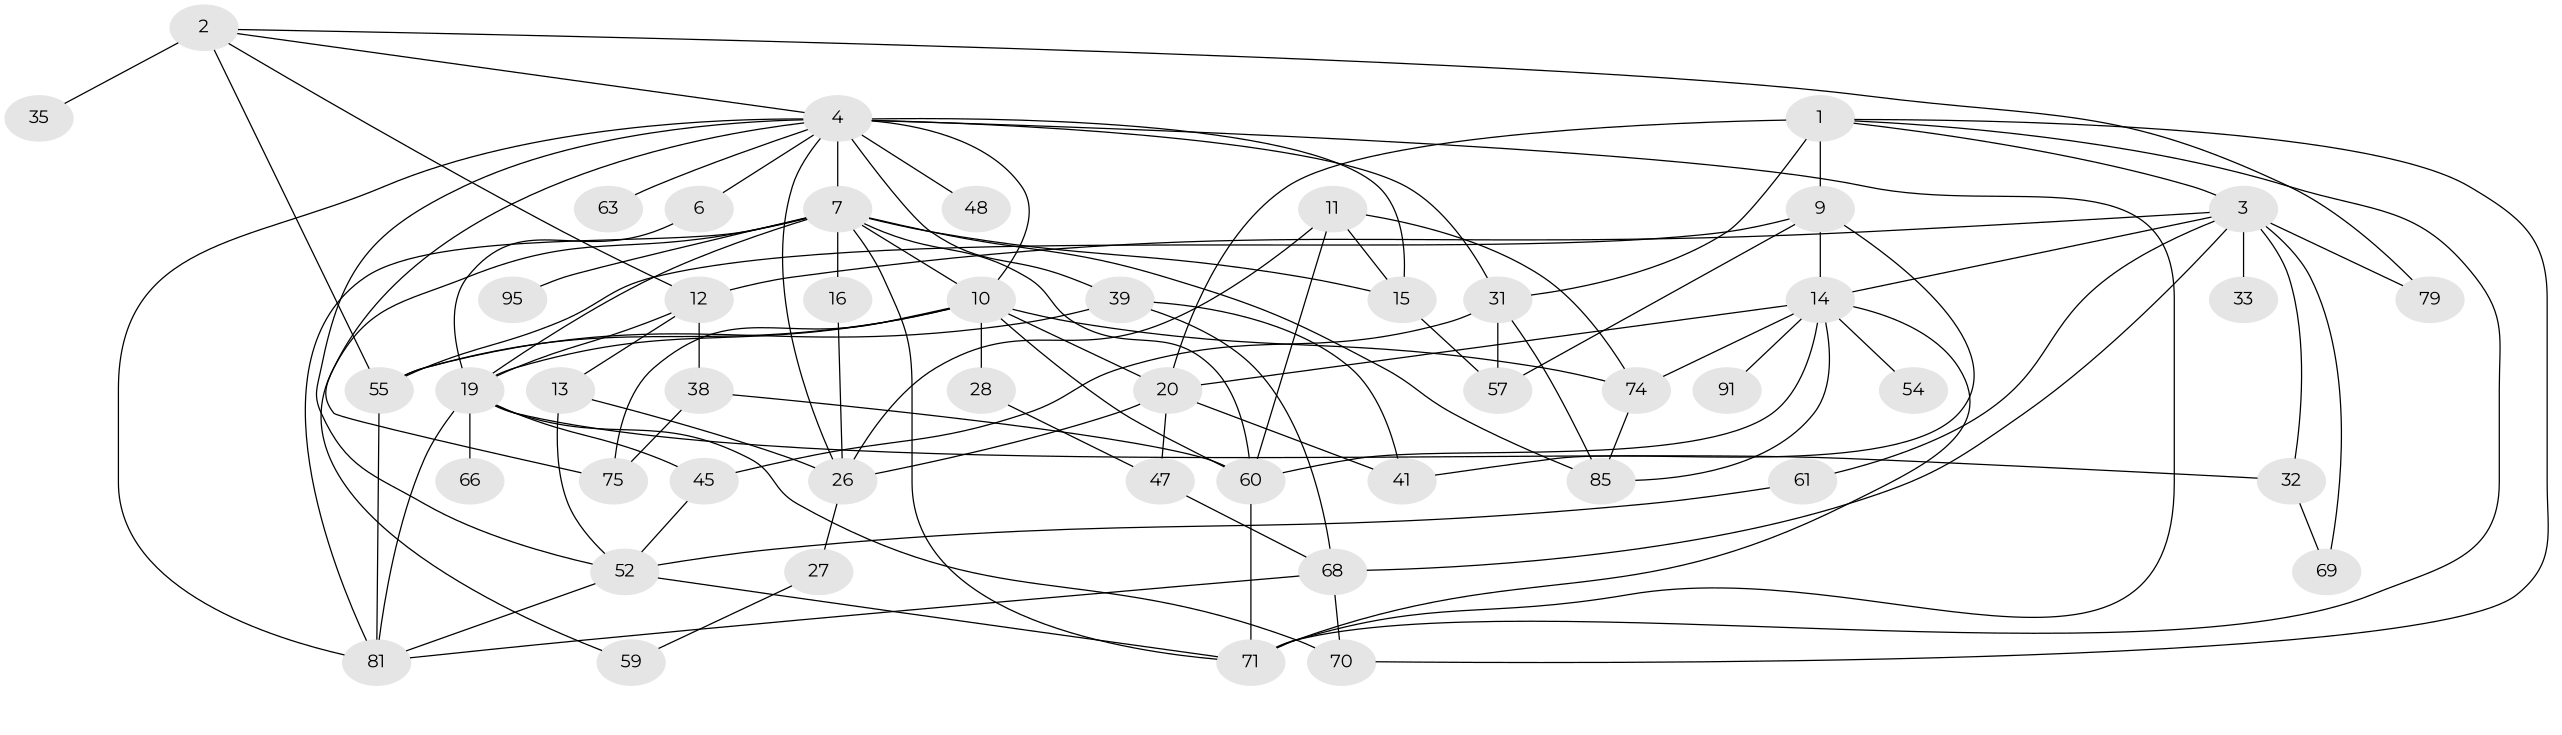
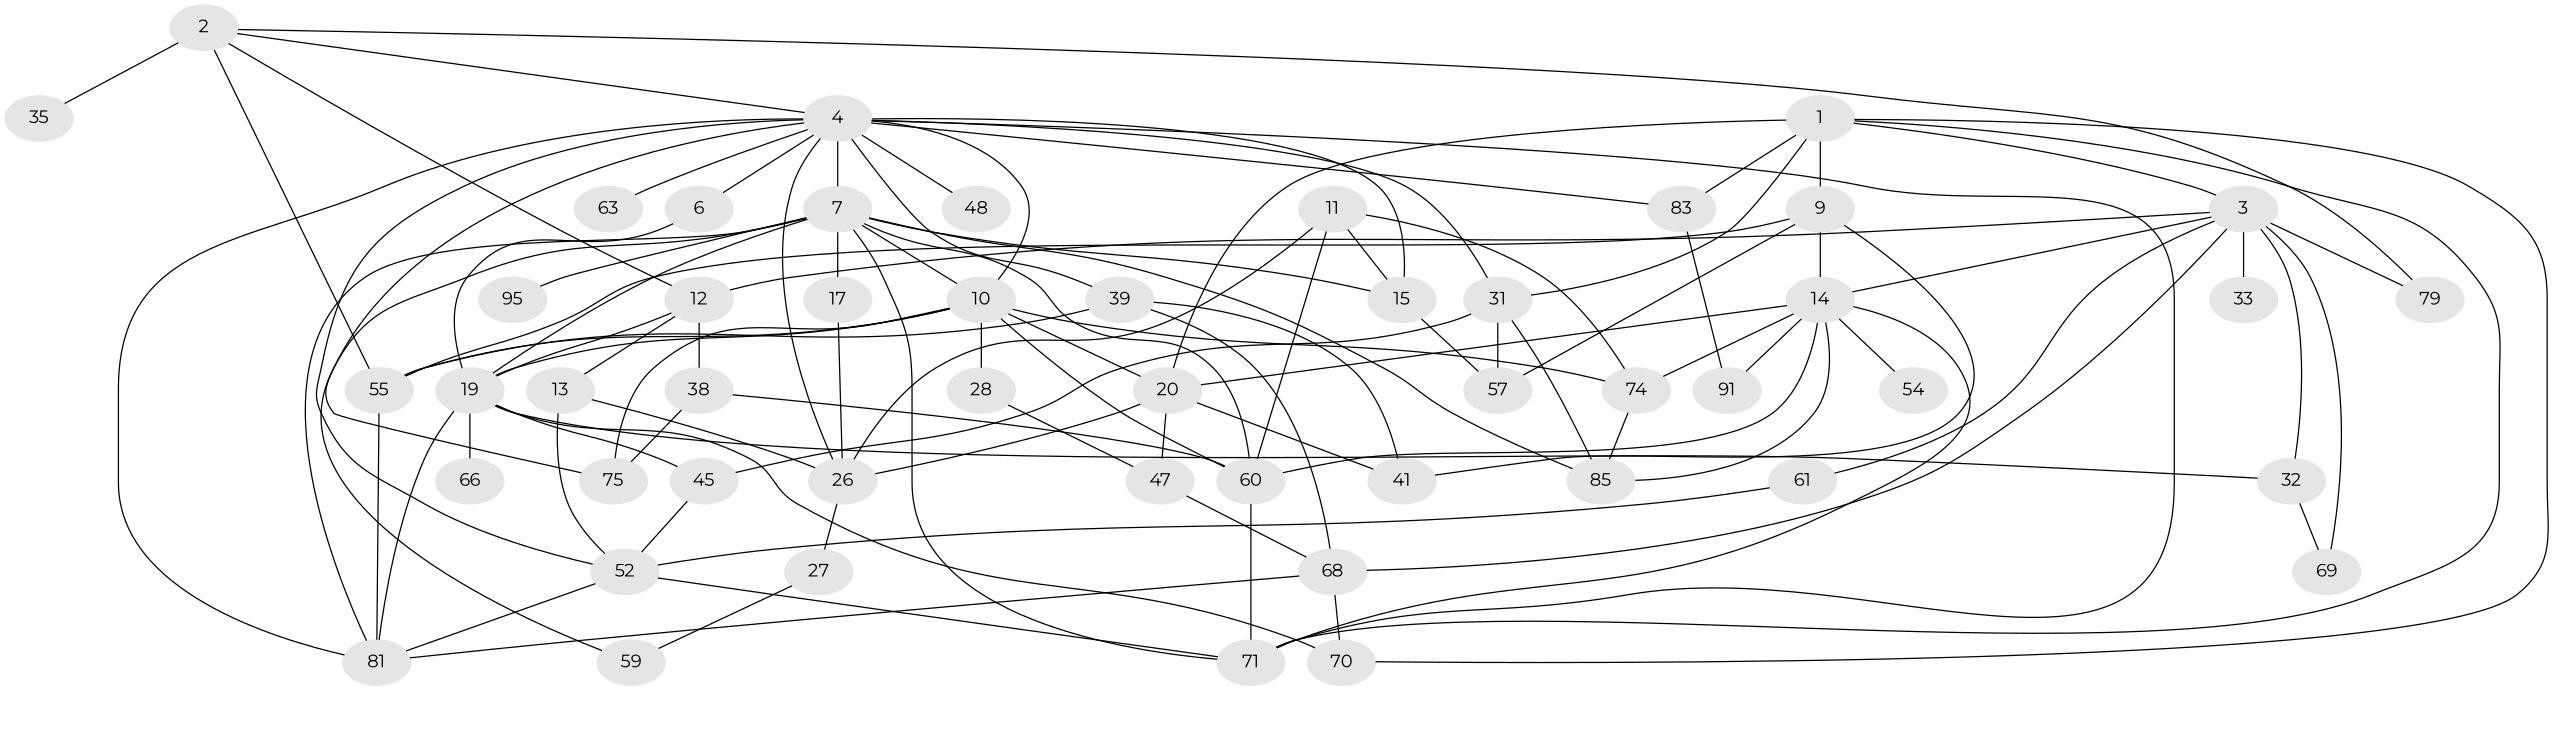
node "83": added
node "16": label "16" -> "17"
